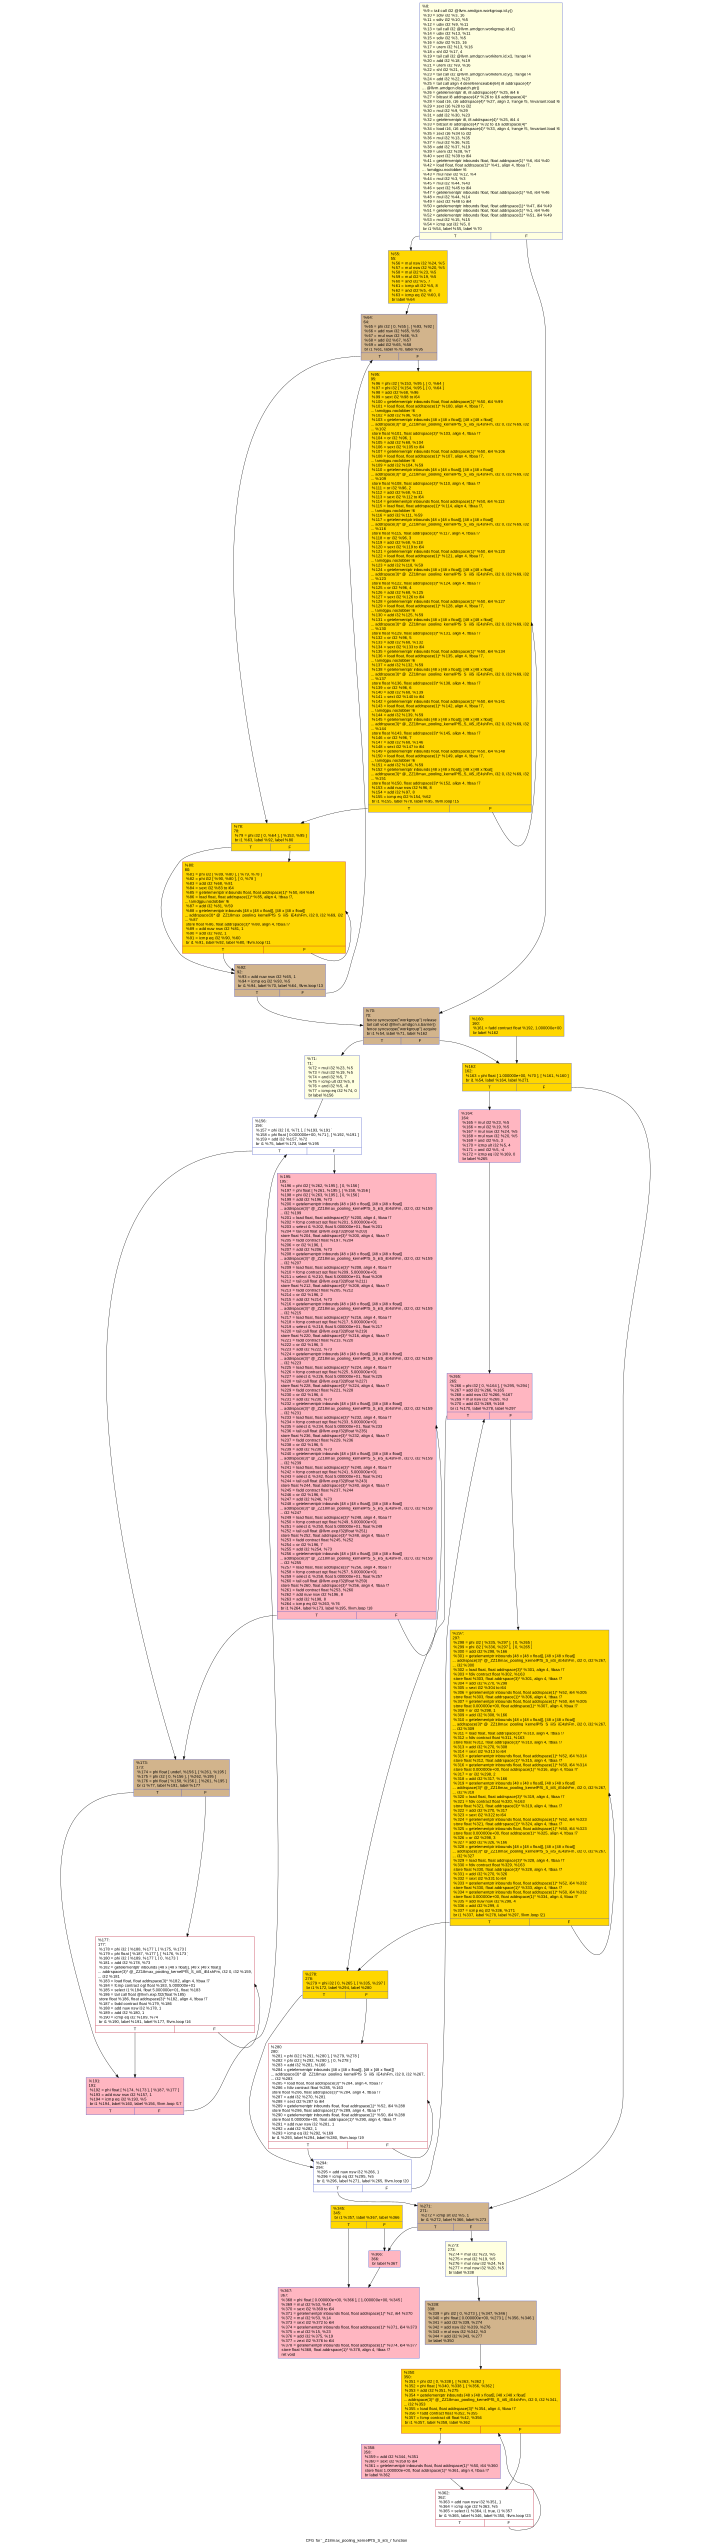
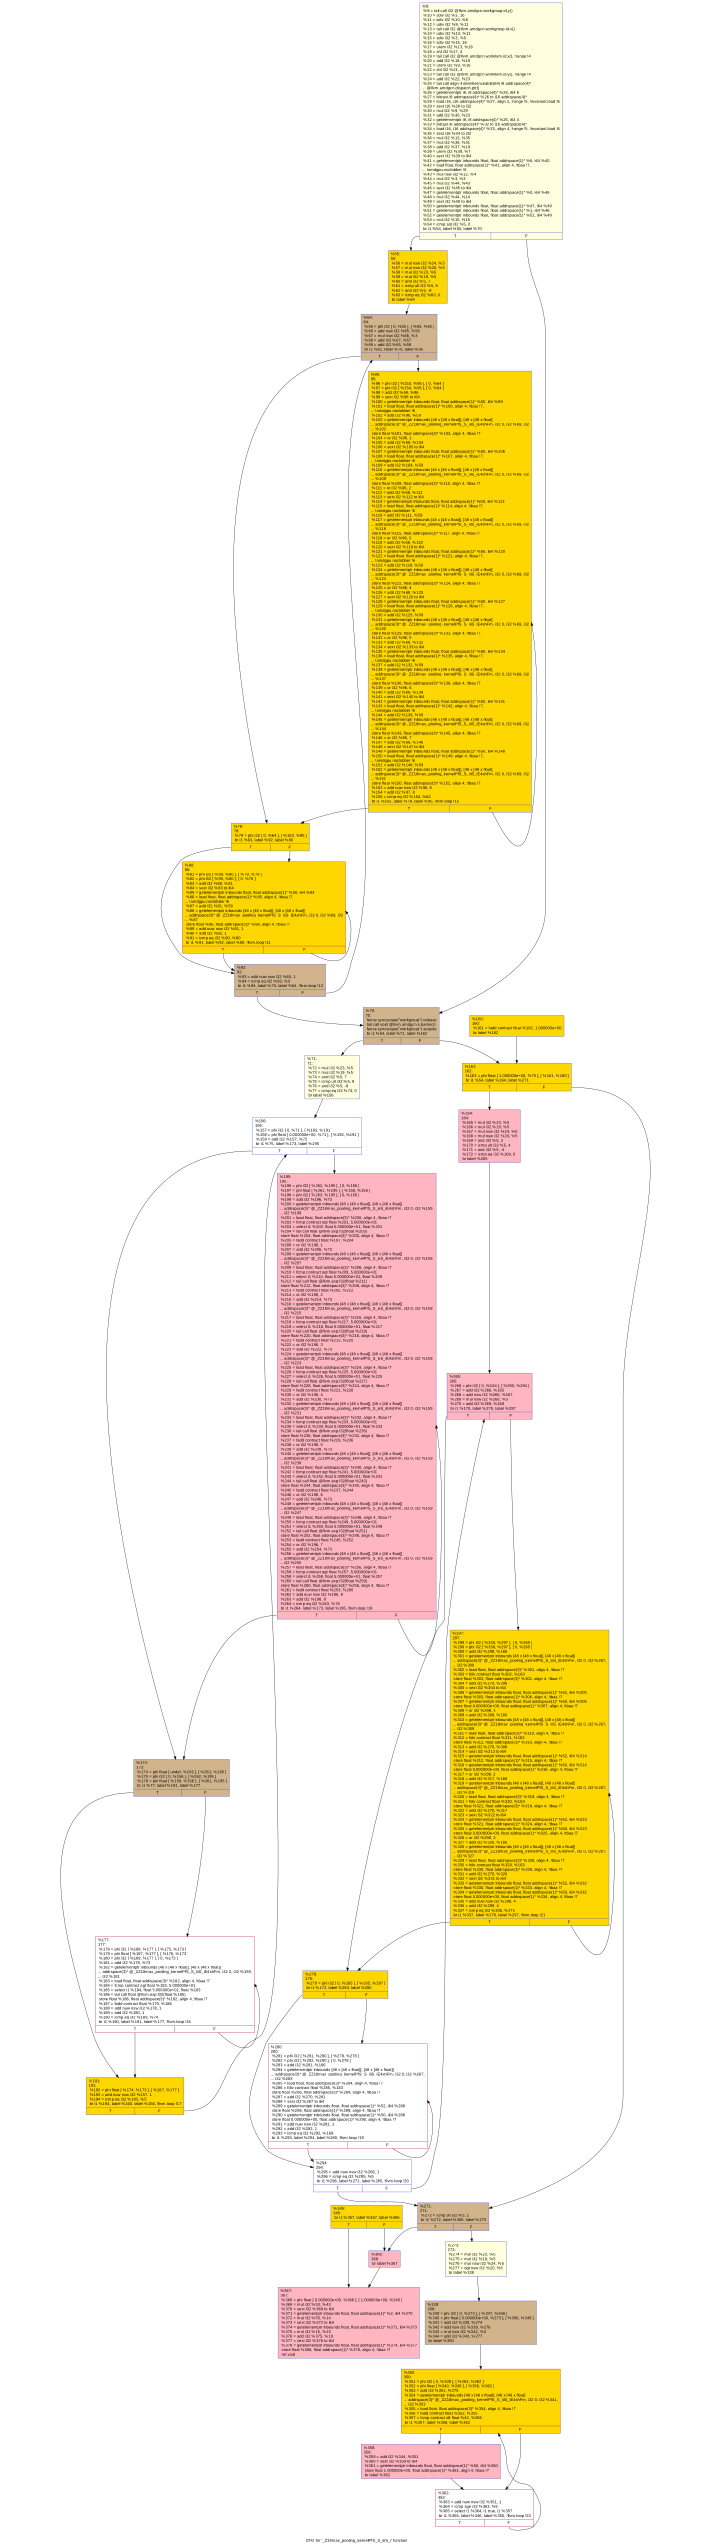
node "%191:": fillcolor lightpink -> gold
node "%273:": text "%277 = mul nsw i32 %20, %5" -> "%277 = ogt nsw i32 %20, %5"
